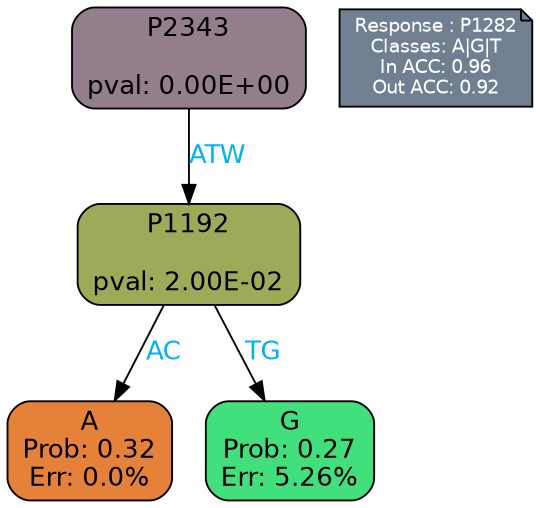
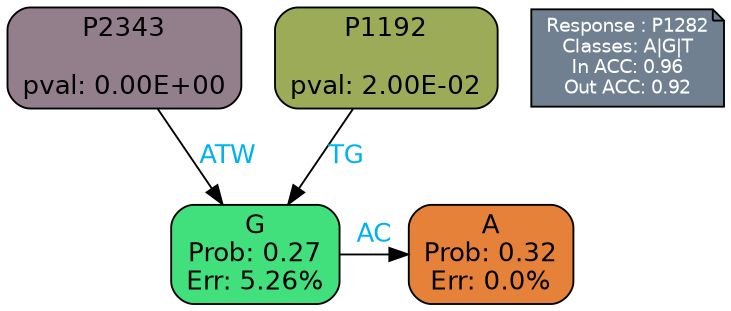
edge "P2343 pval: 0.00E+00" -> "P1192 pval: 2.00E-02": now "P2343 pval: 0.00E+00" -> "G Prob: 0.27 Err: 5.26%"
edge "P1192 pval: 2.00E-02" -> "A Prob: 0.32 Err: 0.0%": now "G Prob: 0.27 Err: 5.26%" -> "A Prob: 0.32 Err: 0.0%"
